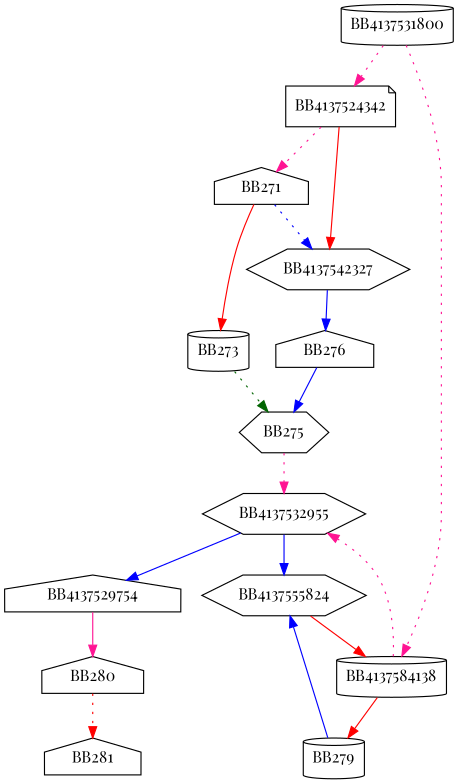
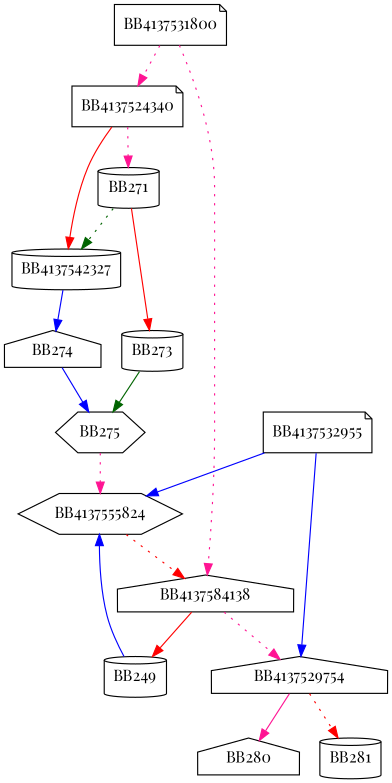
node "BB4137531800": shape cylinder -> note
node "BB4137524342": label "BB4137524342" -> "BB4137524340"
node "BB271": shape house -> cylinder
edge "BB271" -> "BB4137542327": color blue -> darkgreen
node "BB4137542327": shape hexagon -> cylinder
node "BB276": label "BB276" -> "BB274"
edge "BB273" -> "BB275": style dotted -> solid
edge "BB275" -> "BB4137532955": now "BB275" -> "BB4137555824"
node "BB4137532955": shape hexagon -> note
edge "BB4137584138" -> "BB4137532955": now "BB4137584138" -> "BB4137529754"
edge "BB4137555824" -> "BB4137584138": style solid -> dotted
node "BB4137584138": shape cylinder -> house
edge "BB280" -> "BB281": now "BB4137529754" -> "BB281"
node "BB281": shape house -> cylinder
node "BB279": label "BB279" -> "BB249"
